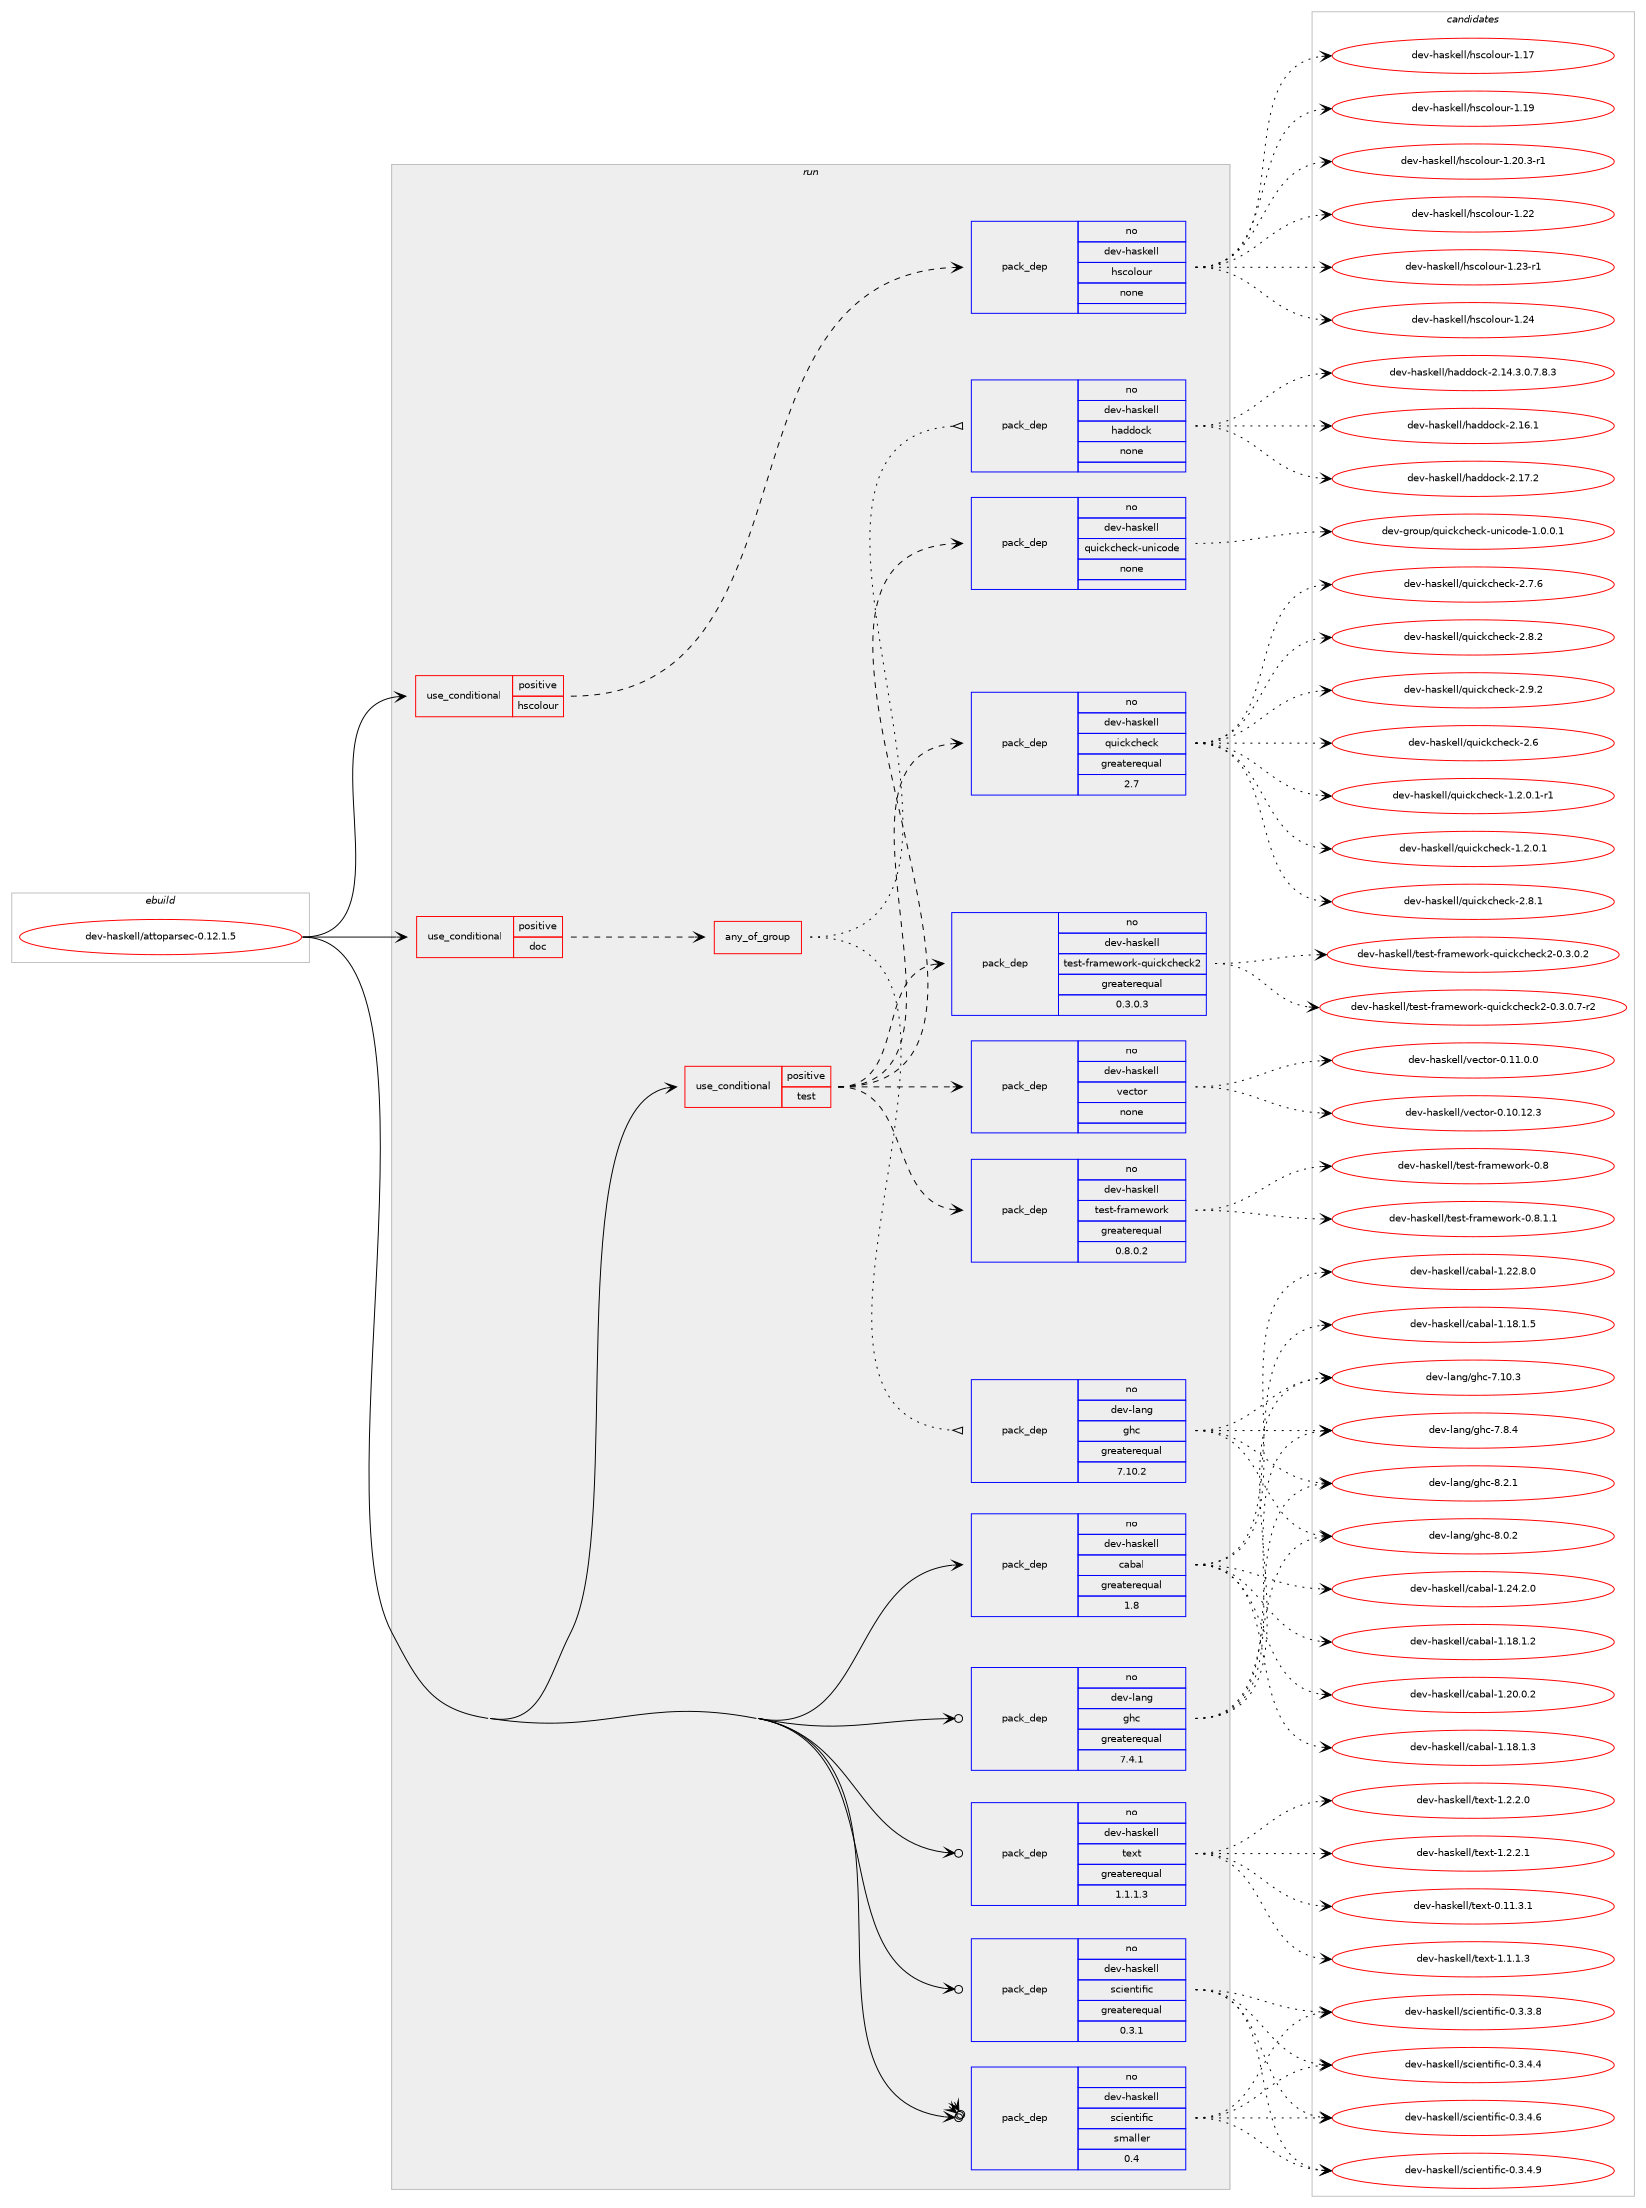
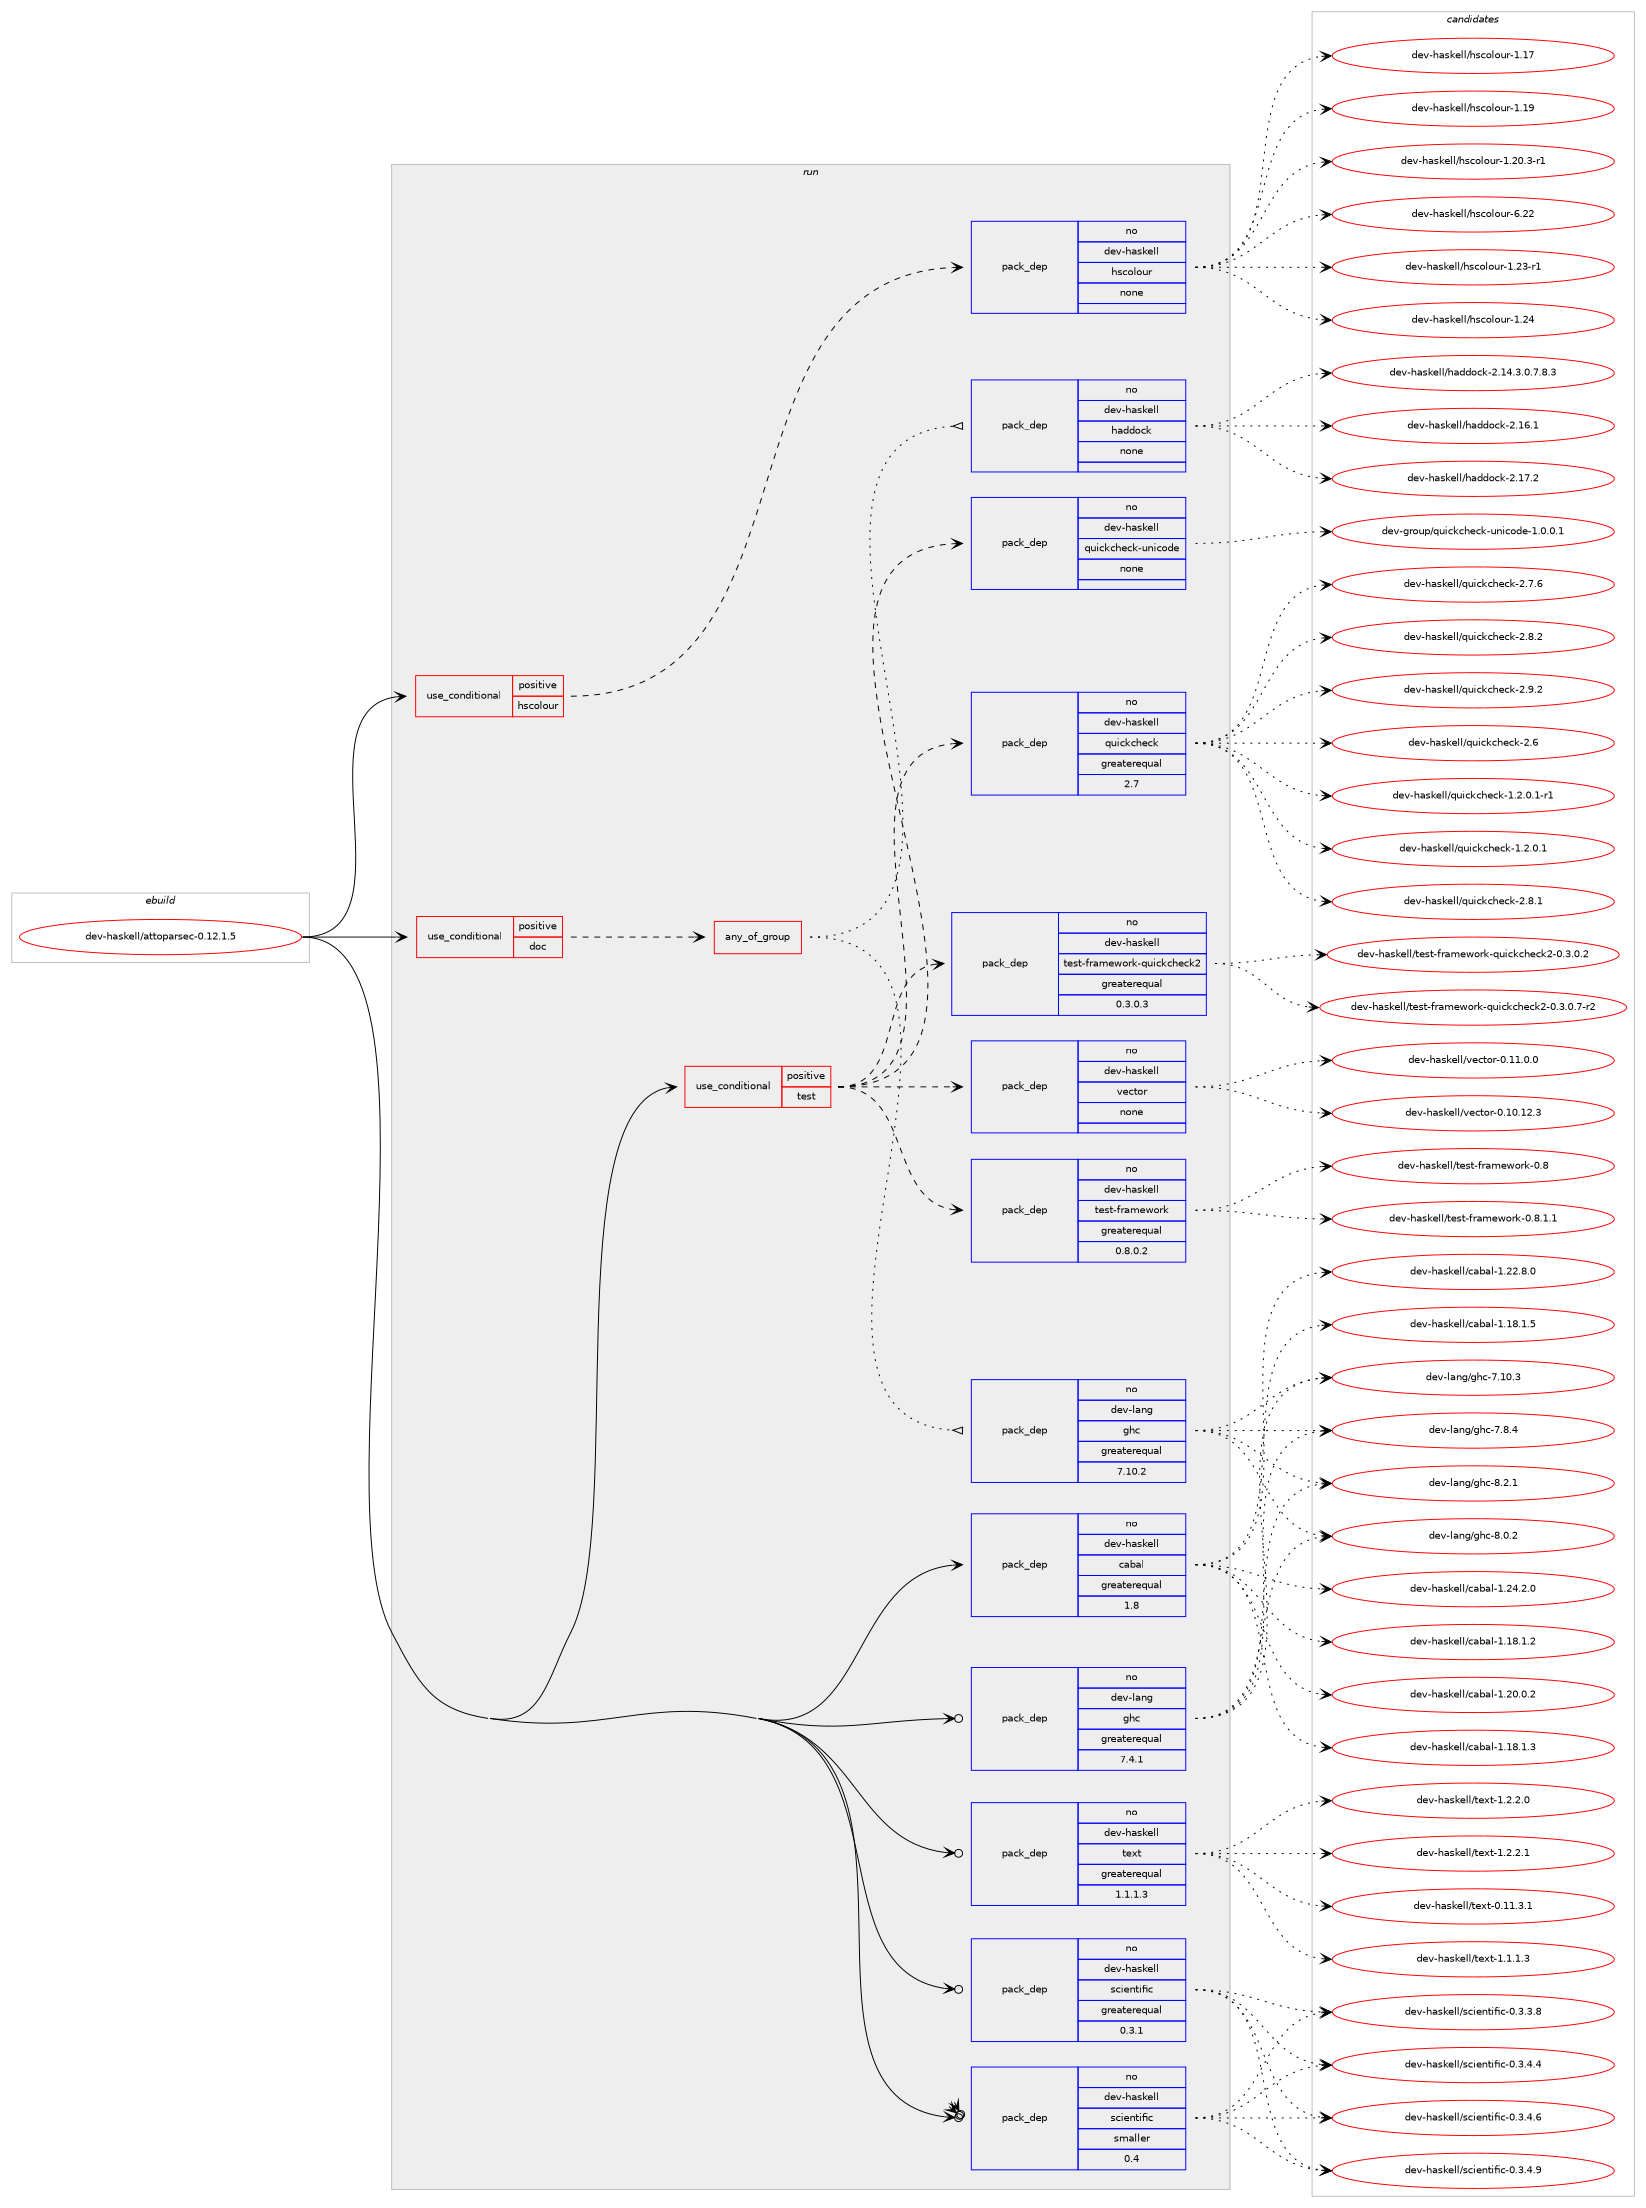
node "dev-haskell/hscolour-1.22": label "dev-haskell/hscolour-1.22" -> "dev-haskell/hscolour-6.22"
